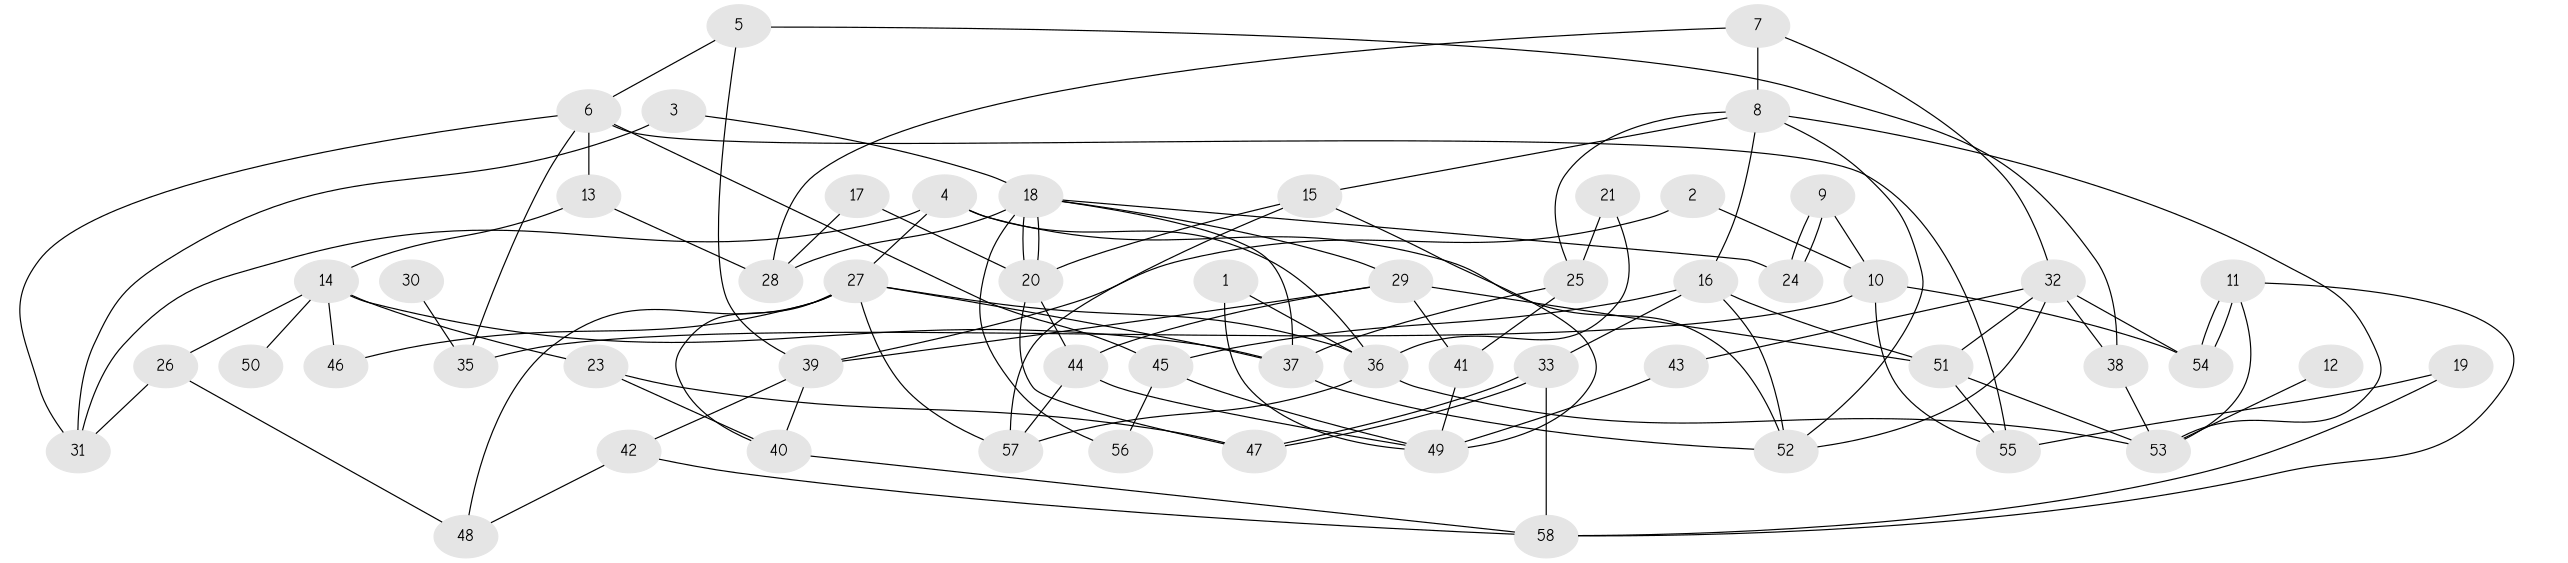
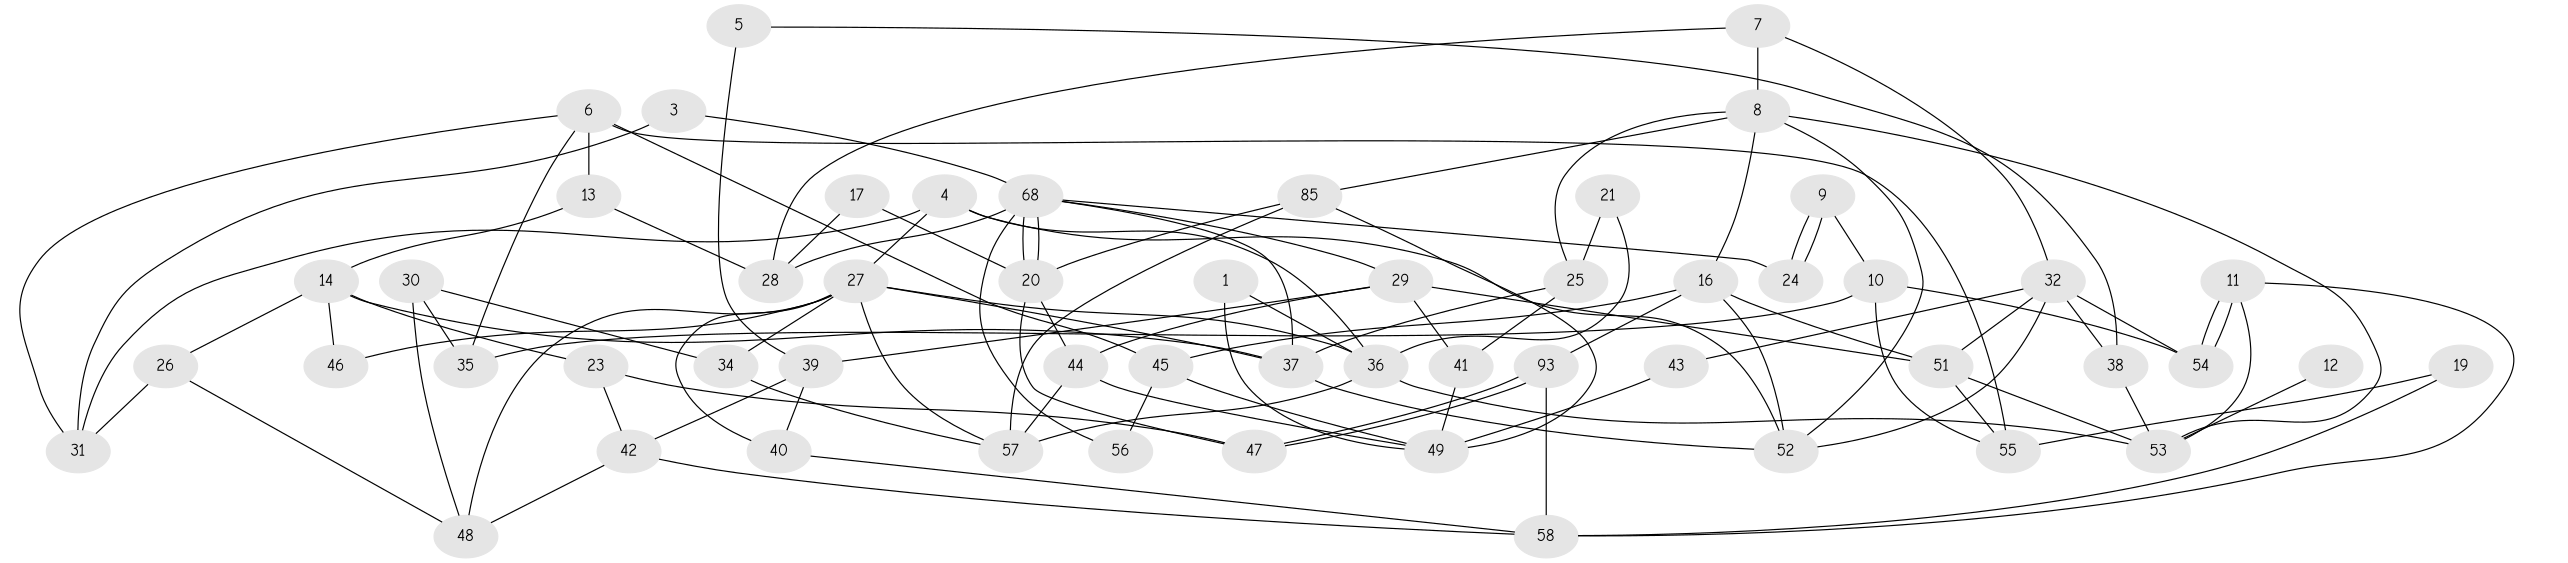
edge "5" -- "6": removed
node "18": label "18" -> "68"
node "15": label "15" -> "85"
node "2": removed
node "50": removed
node "34": added
node "33": label "33" -> "93"
edge "23" -- "40": now "23" -- "42"
edge "30" -- "48": added
